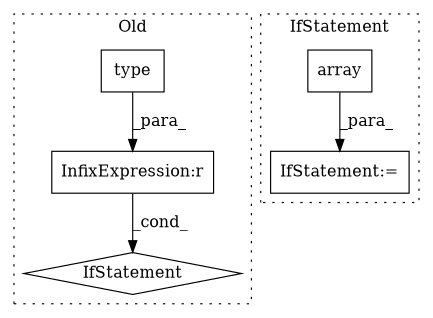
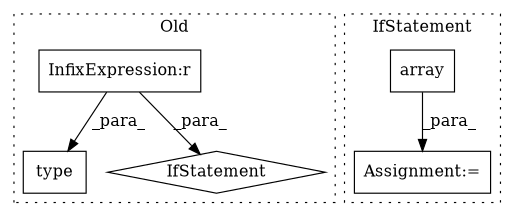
edge "type" -> "InfixExpression:r": reversed
node "IfStatement:=": label "IfStatement:=" -> "Assignment:="
edge "InfixExpression:r" -> "IfStatement": label "_cond_" -> "_para_"
